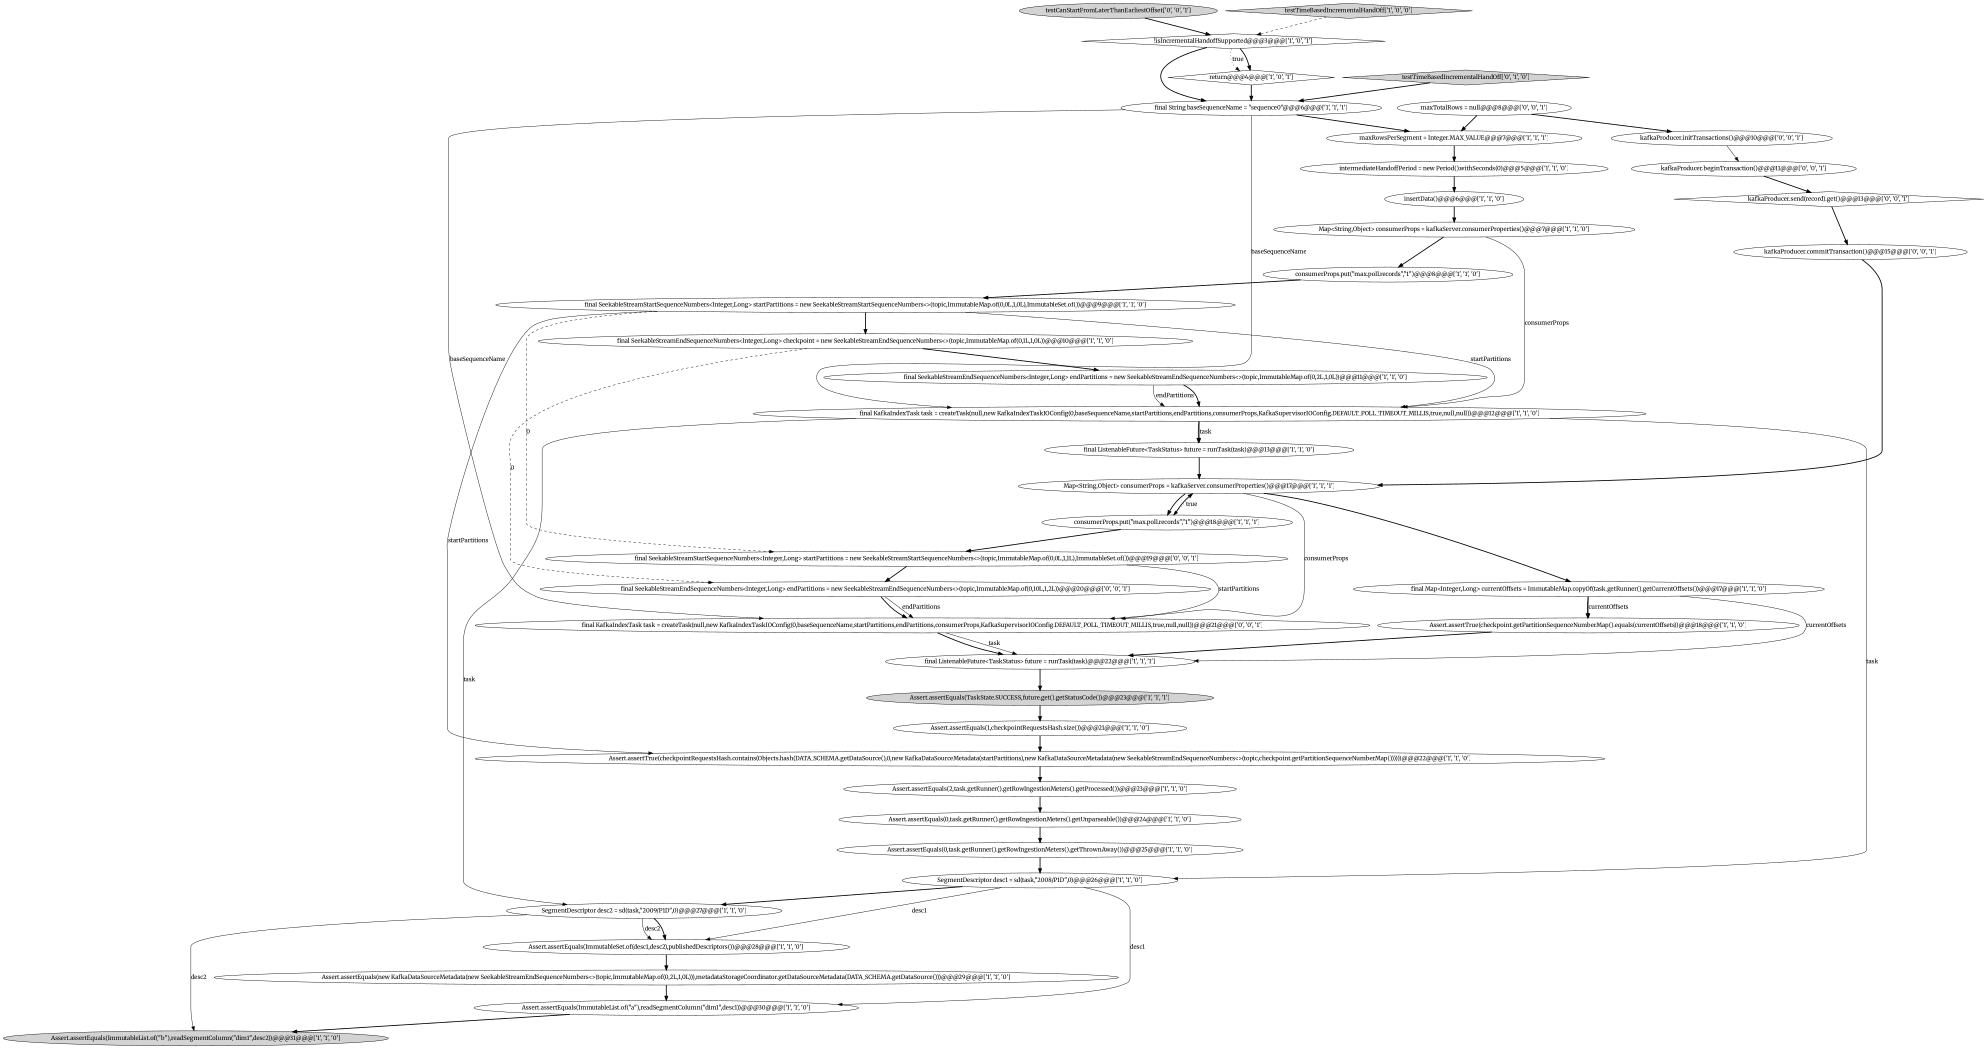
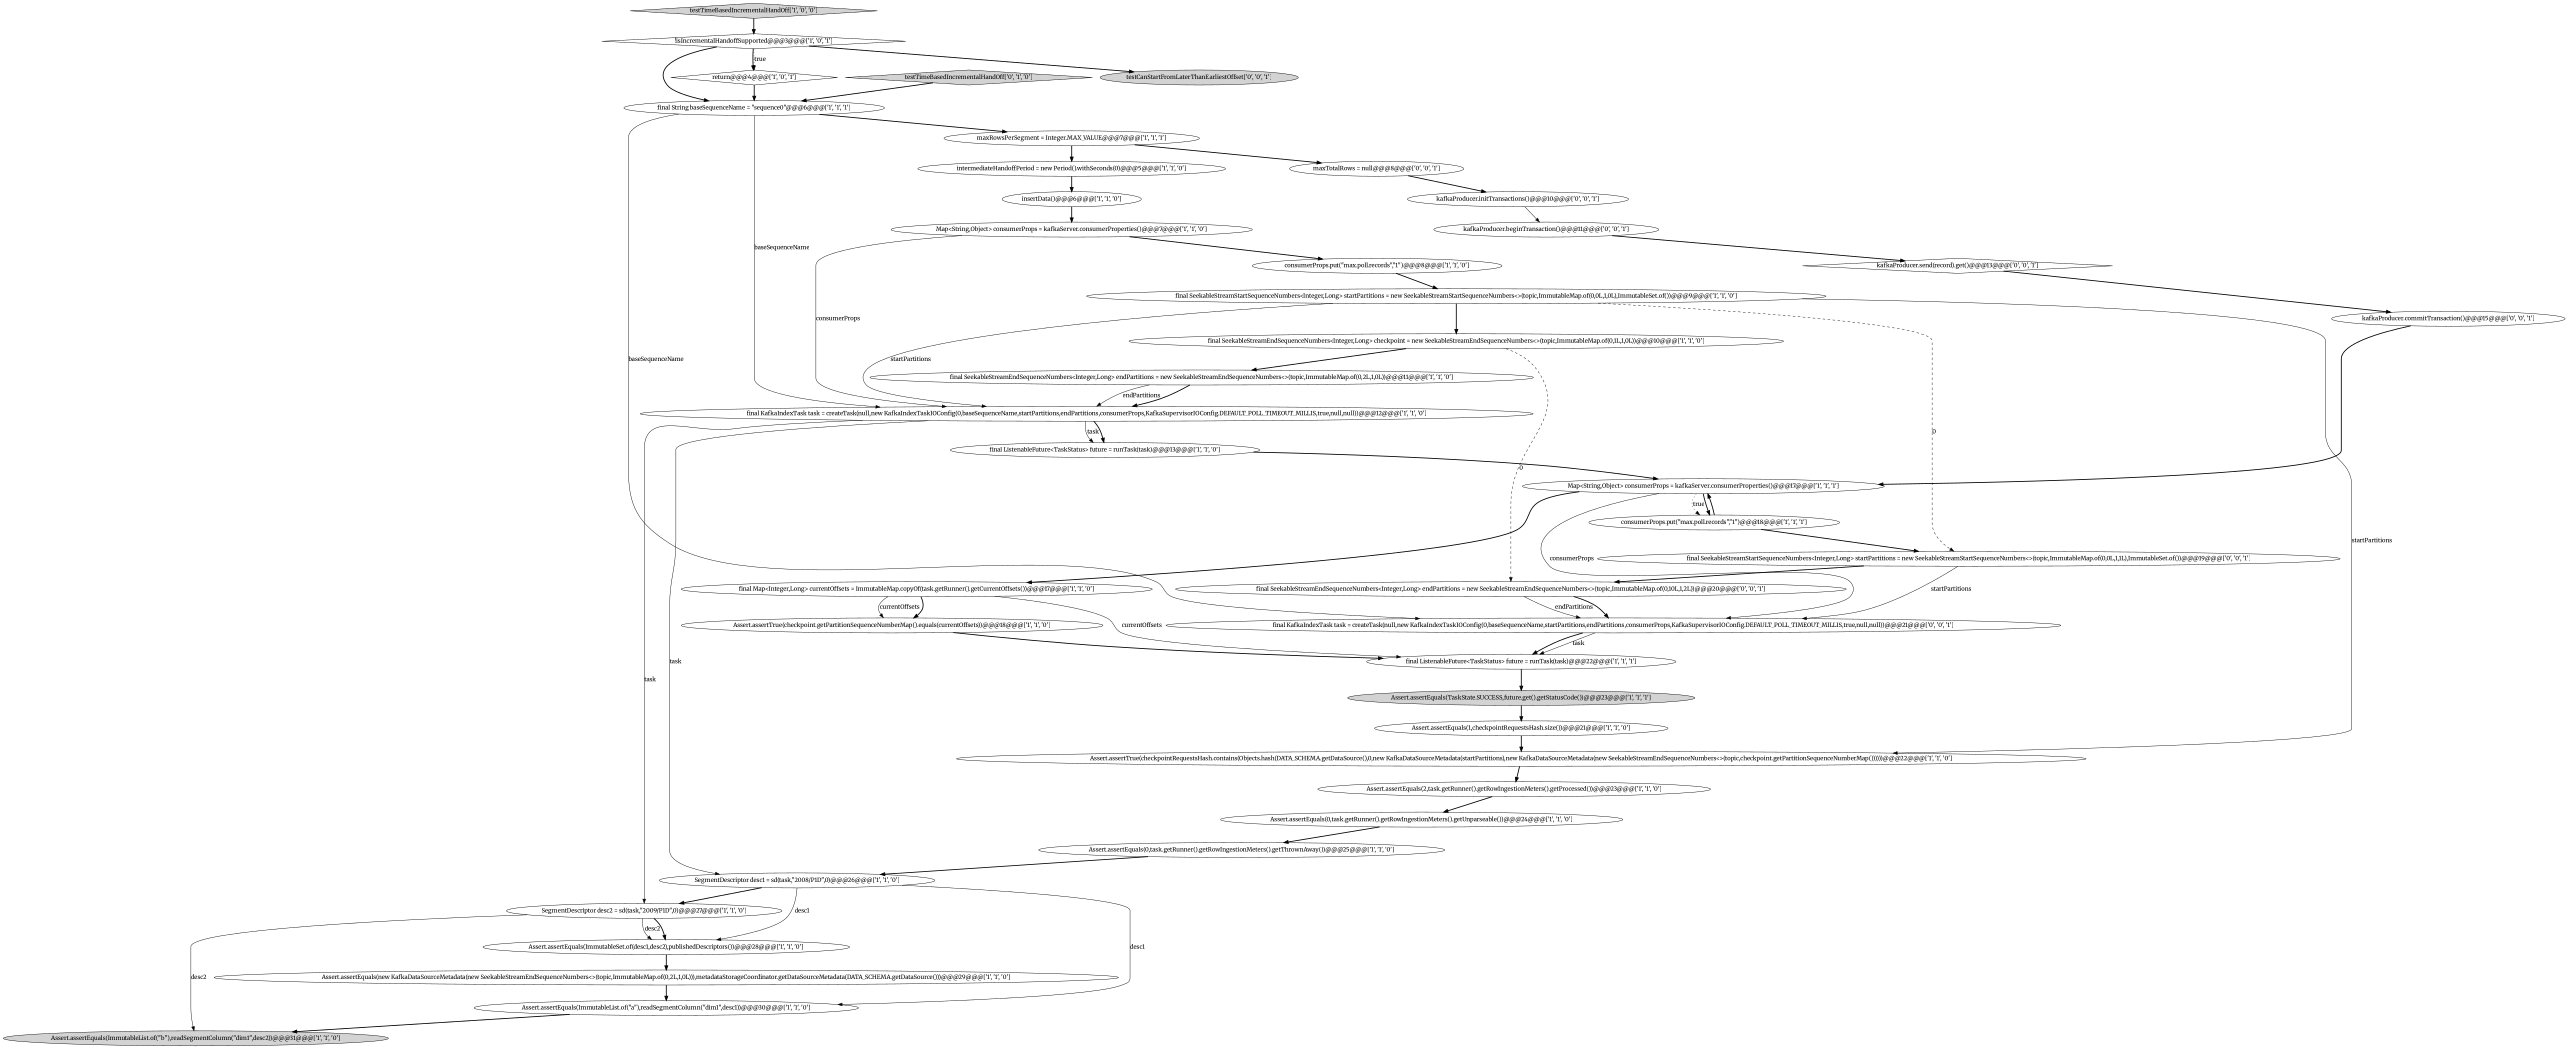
edge "testTimeBasedIncrementalHandOff['1', '0', '0']" -> "!isIncrementalHandoffSupported@@@3@@@['1', '0', '1']": style dashed -> bold
edge "testCanStartFromLaterThanEarliestOffset['0', '0', '1']" -> "!isIncrementalHandoffSupported@@@3@@@['1', '0', '1']": reversed
edge "maxTotalRows = null@@@8@@@['0', '0', '1']" -> "maxRowsPerSegment = Integer.MAX_VALUE@@@7@@@['1', '1', '1']": reversed
